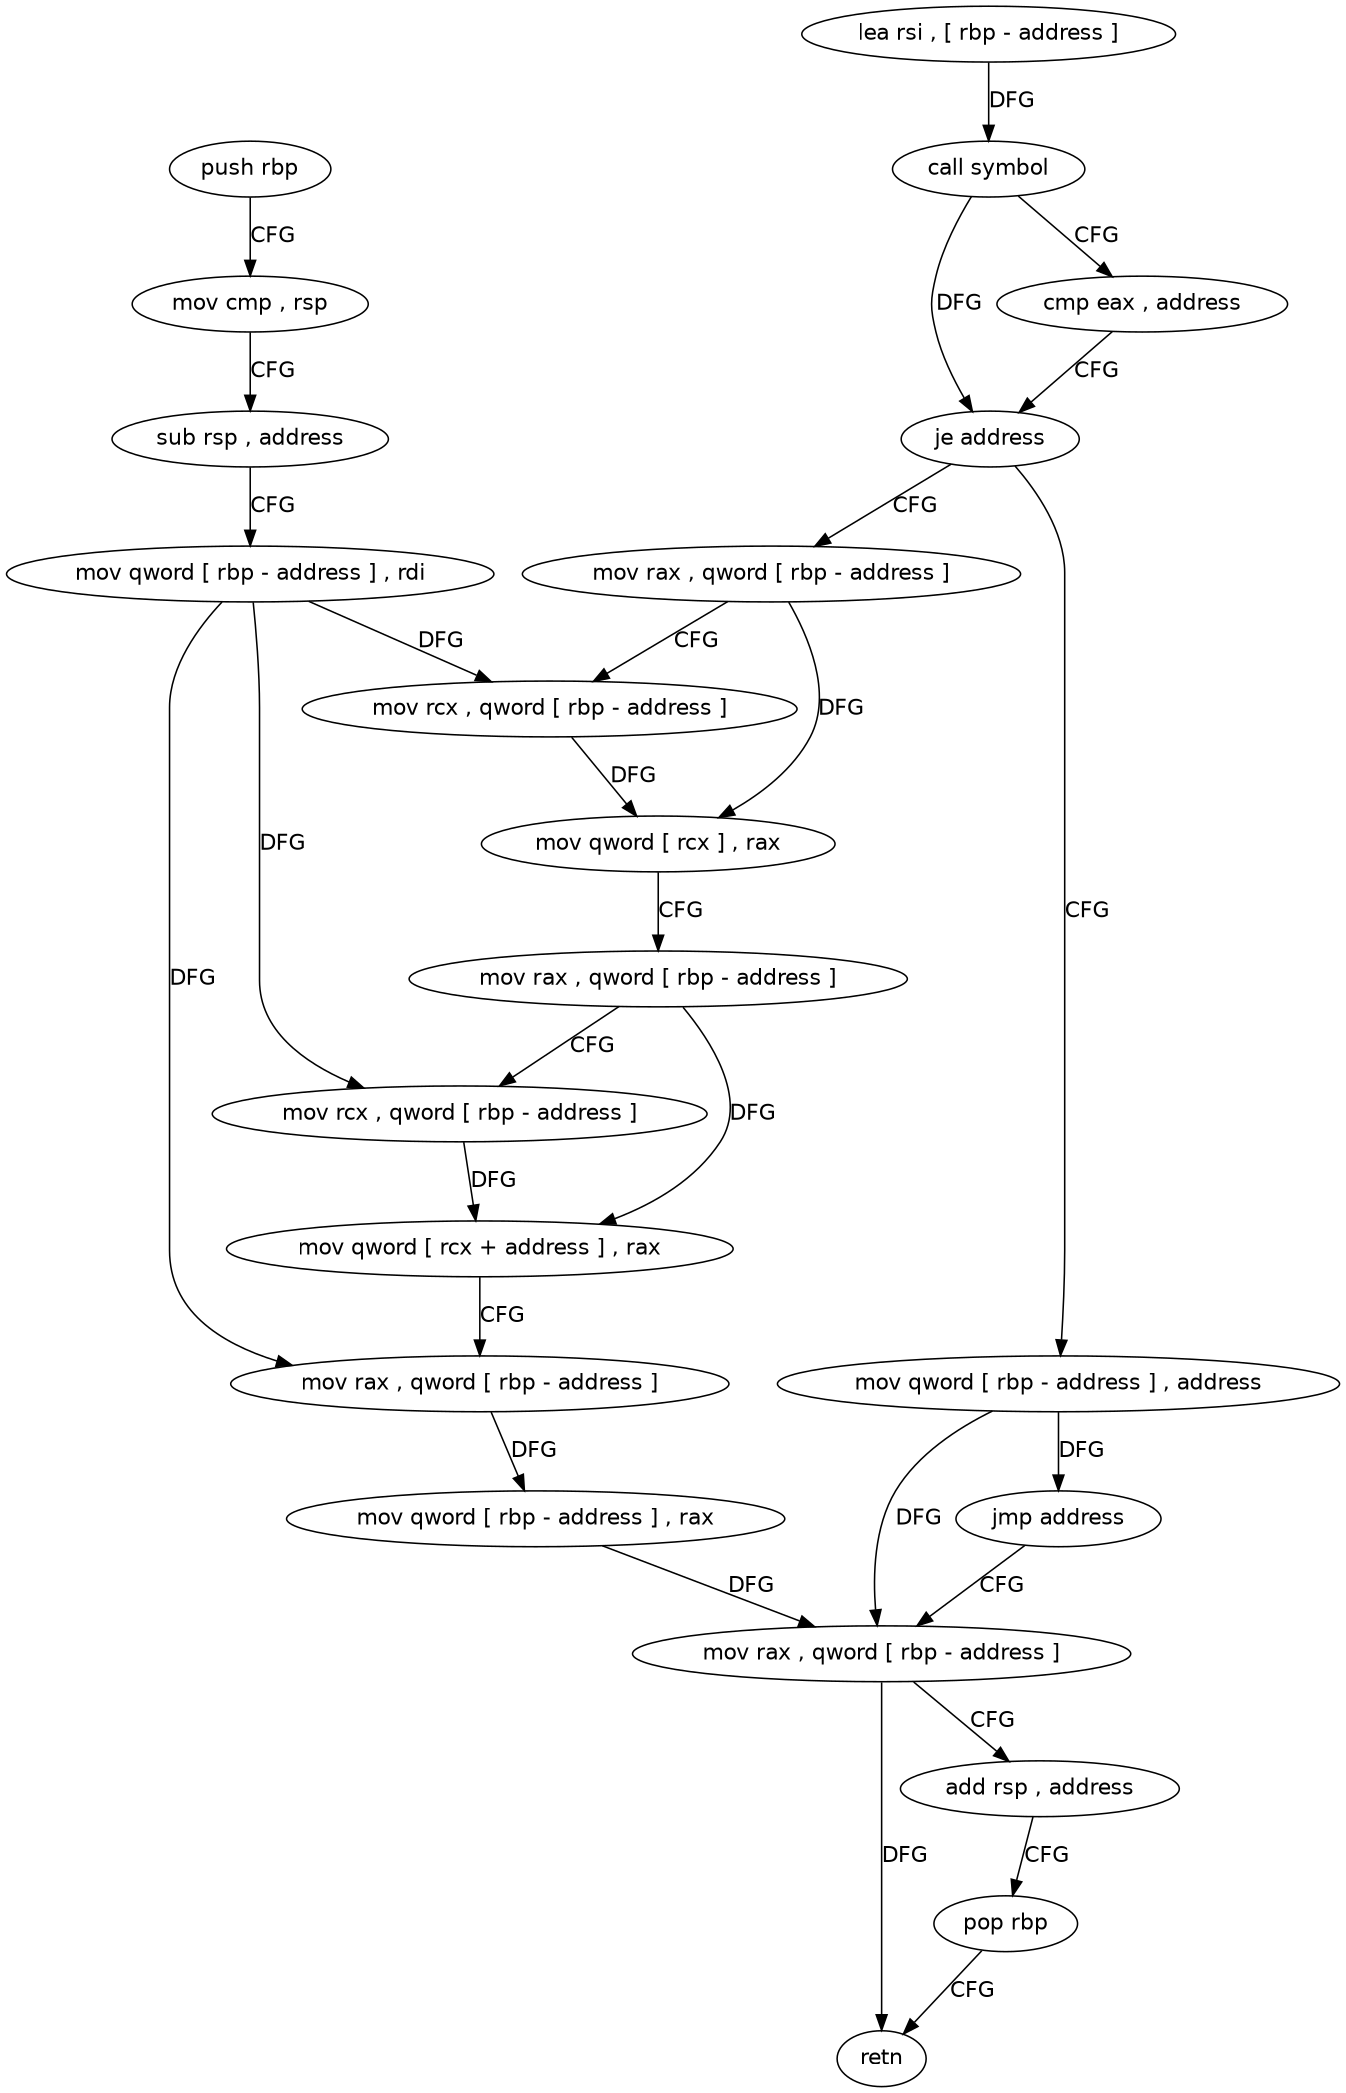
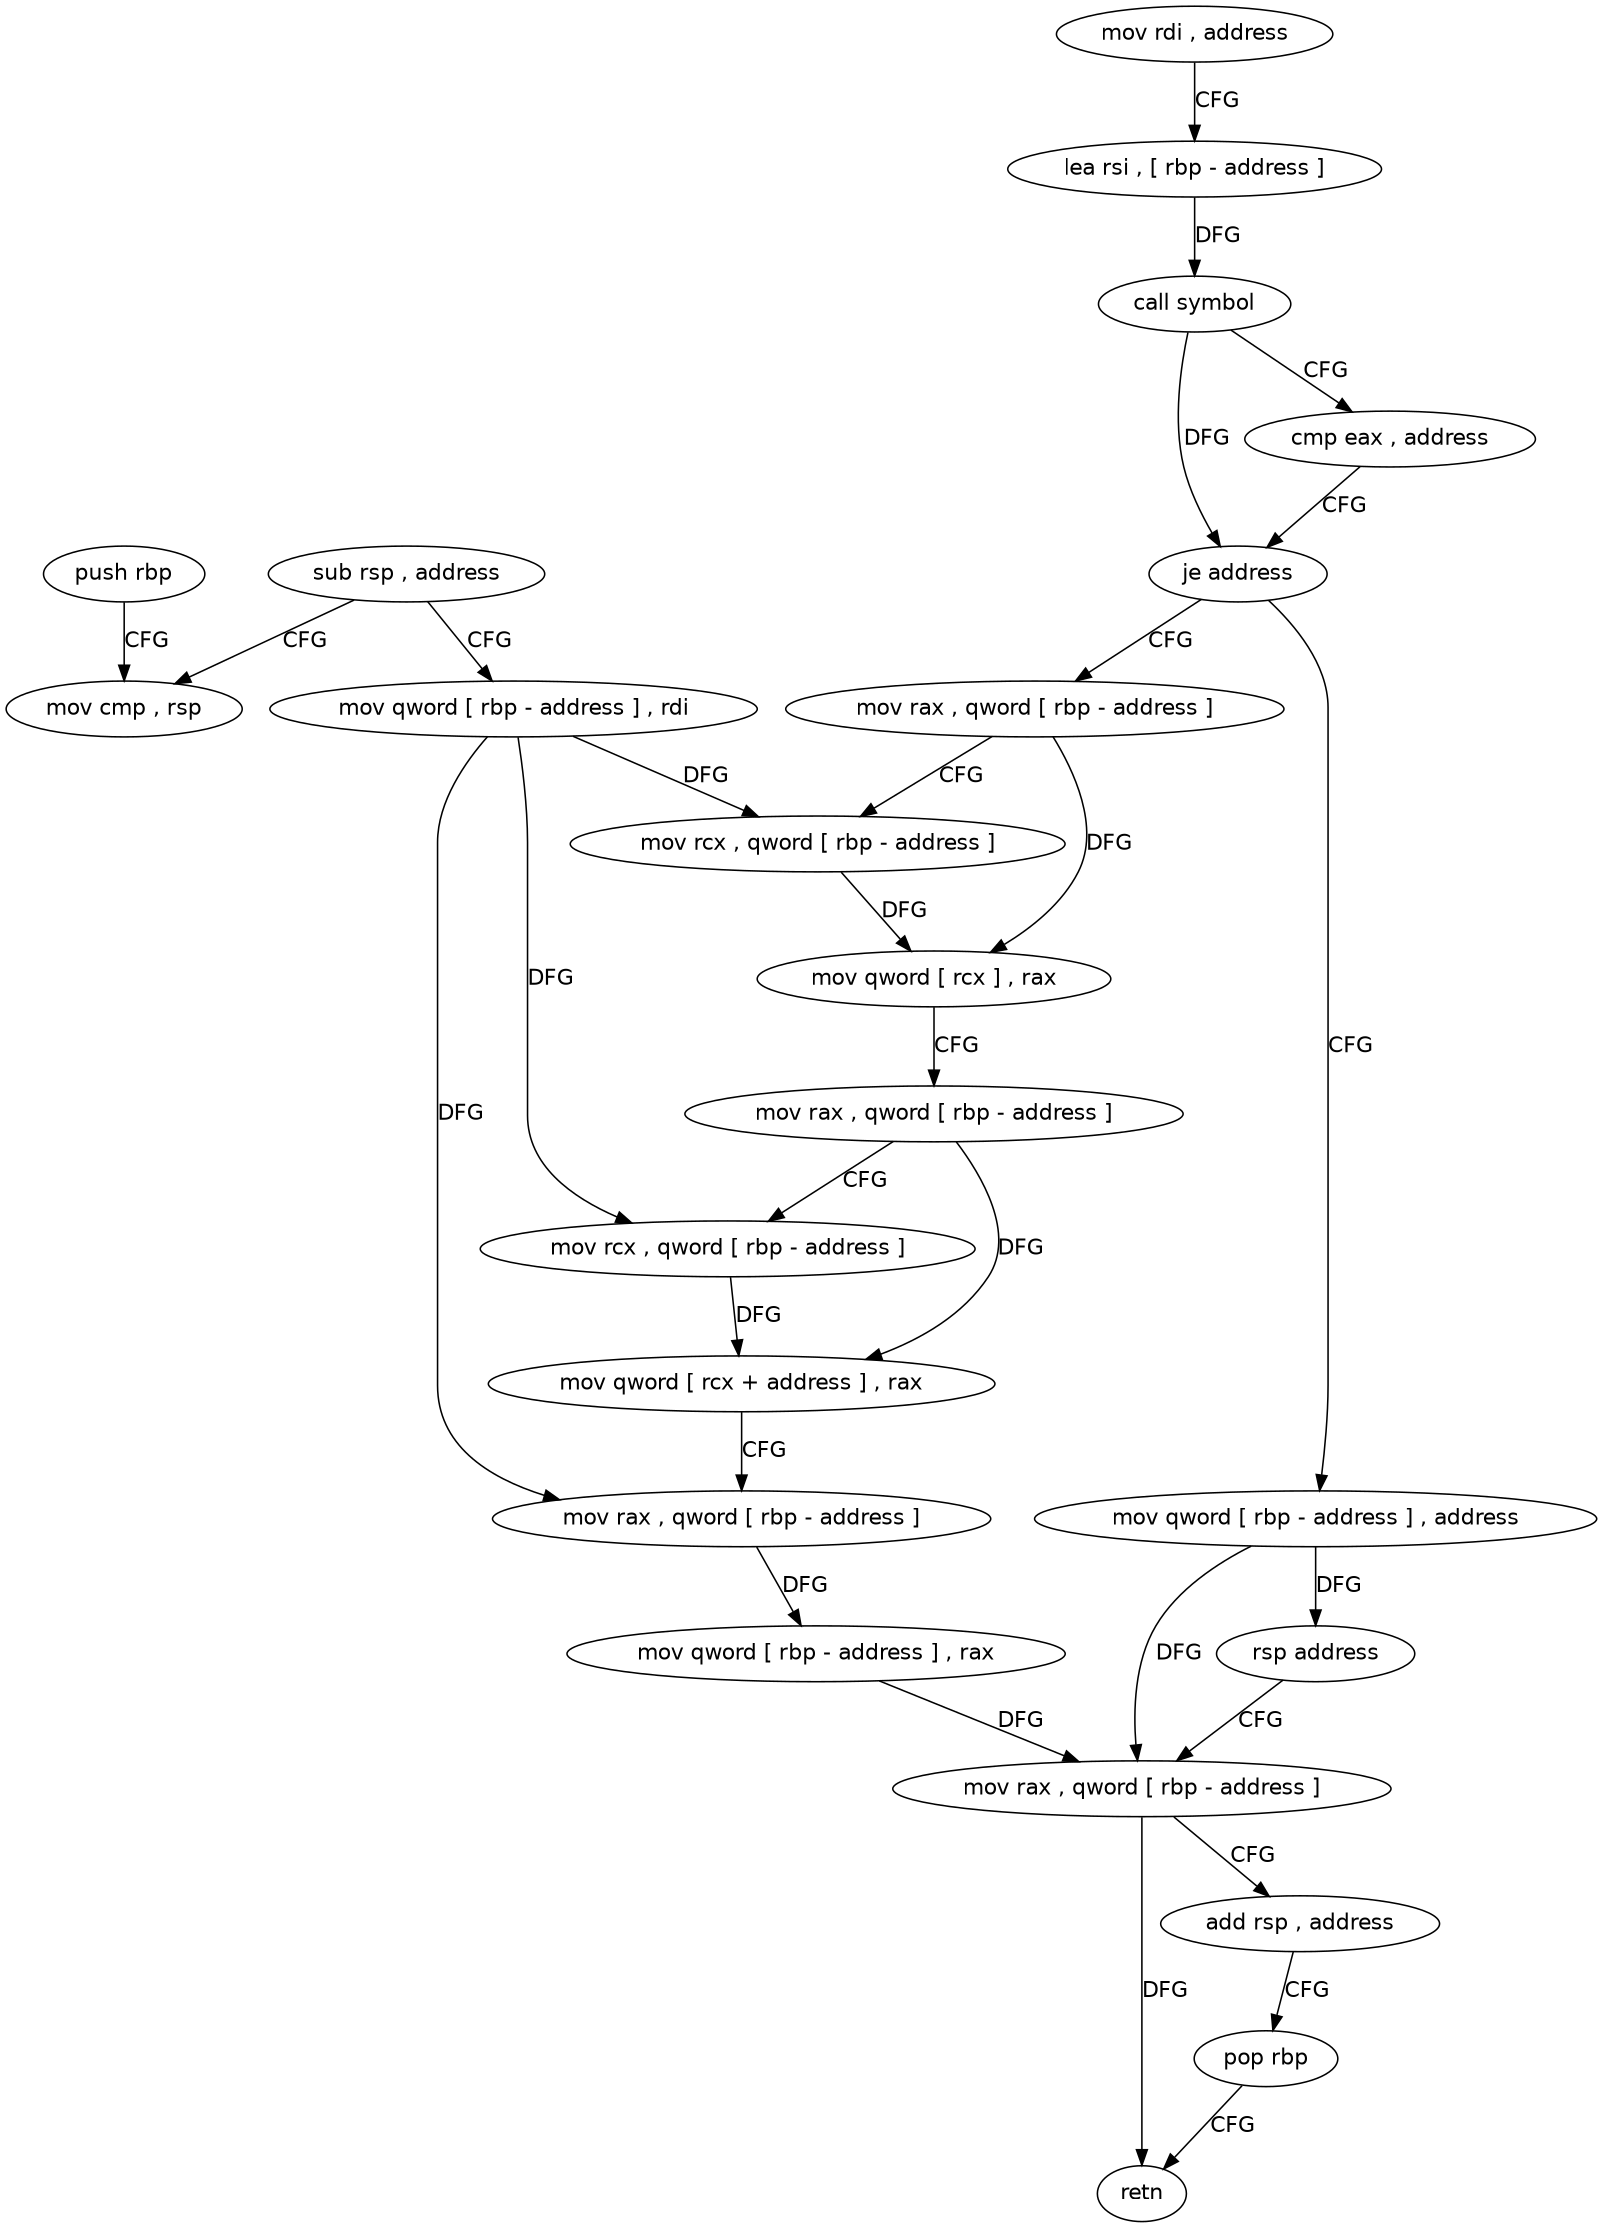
node "mov rdi , address": added
edge "mov cmp , rsp" -> "sub rsp , address": reversed
node "jmp address": label "jmp address" -> "rsp address"
